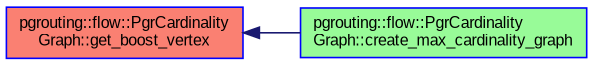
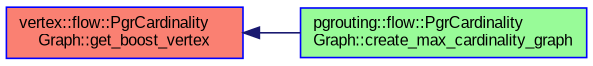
node "pgrouting::flow::PgrCardinality Graph::get_boost_vertex": label "pgrouting::flow::PgrCardinality Graph::get_boost_vertex" -> "vertex::flow::PgrCardinality Graph::get_boost_vertex"
